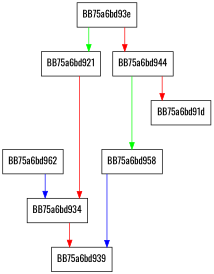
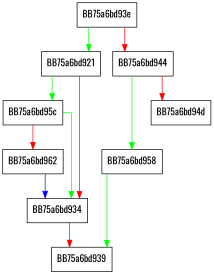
node "BB75a6bd95c": added
node "BB75a6bd91d": label "BB75a6bd91d" -> "BB75a6bd94d"
edge "BB75a6bd958" -> "BB75a6bd939": color blue -> green
